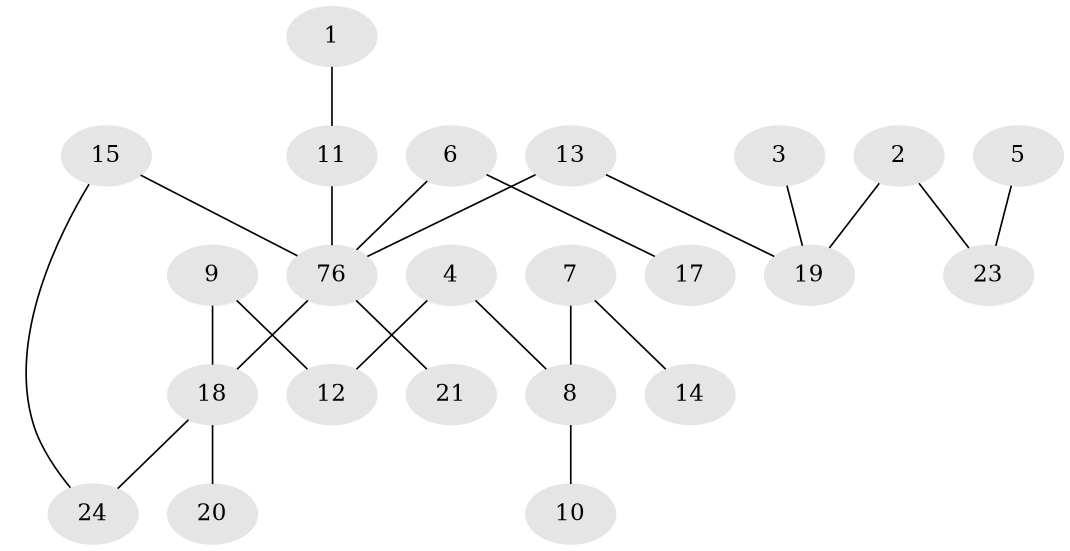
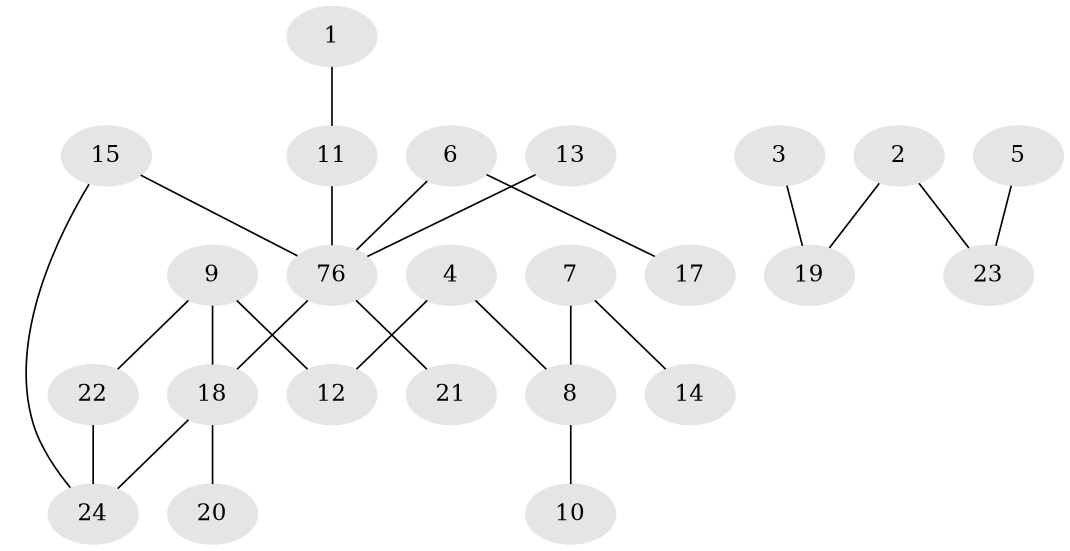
edge "13" -- "19": removed
node "22": added
